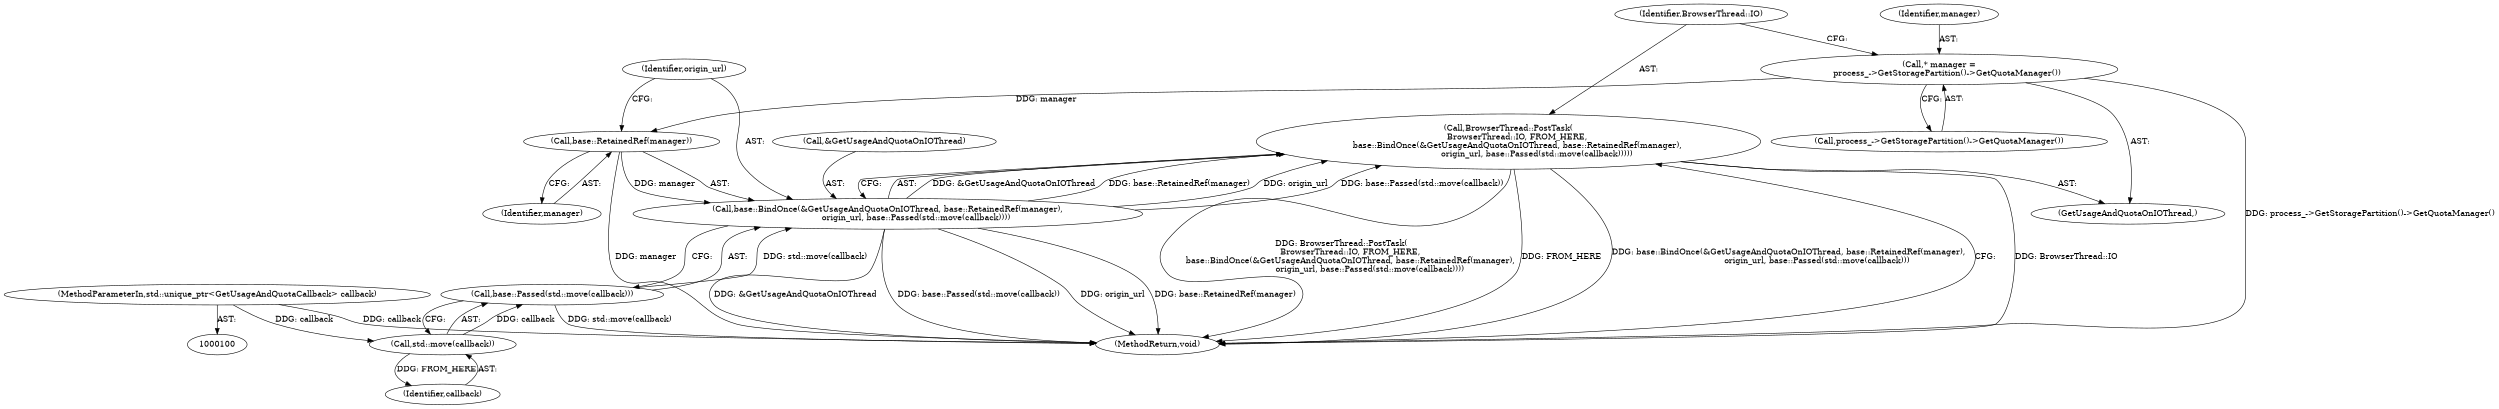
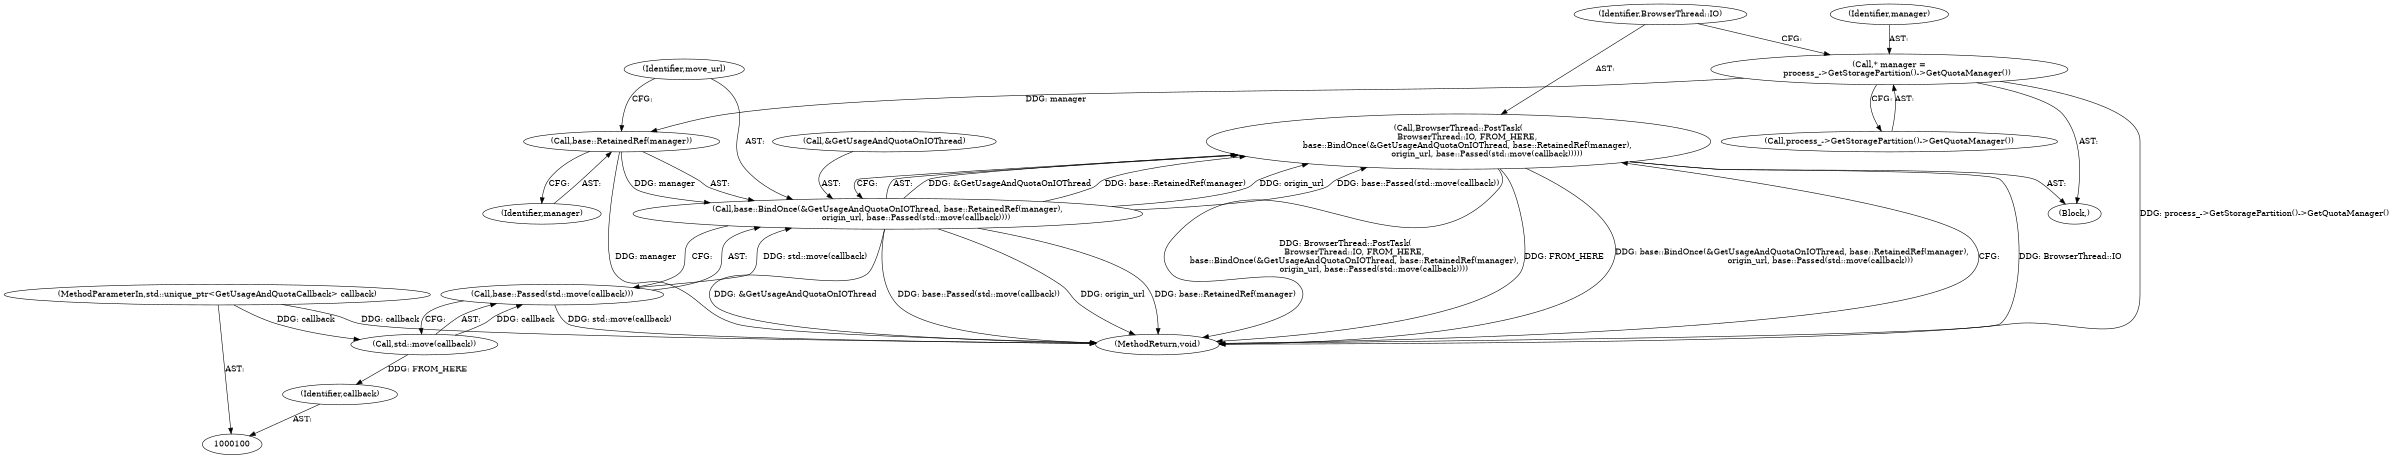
node "(Identifier,origin_url)": label "(Identifier,origin_url)" -> "(Identifier,move_url)"
node "(GetUsageAndQuotaOnIOThread,)": label "(GetUsageAndQuotaOnIOThread,)" -> "(Block,)"
edge "(Identifier,callback)" -> "(Call,std::move(callback))": now "(Identifier,callback)" -> "1000100"
